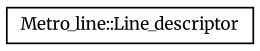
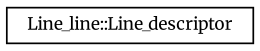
node "Metro_line::Line_descriptor": label "Metro_line::Line_descriptor" -> "Line_line::Line_descriptor"
